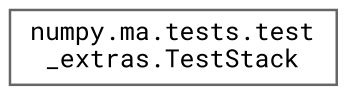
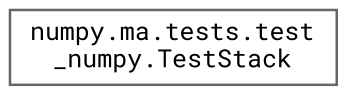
node "numpy.ma.tests.test _extras.TestStack": label "numpy.ma.tests.test _extras.TestStack" -> "numpy.ma.tests.test _numpy.TestStack"
